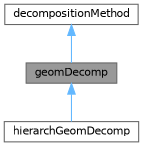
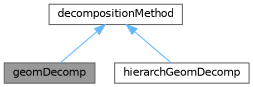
edge "hierarchGeomDecomp" -> "geomDecomp": now "hierarchGeomDecomp" -> "decompositionMethod"
